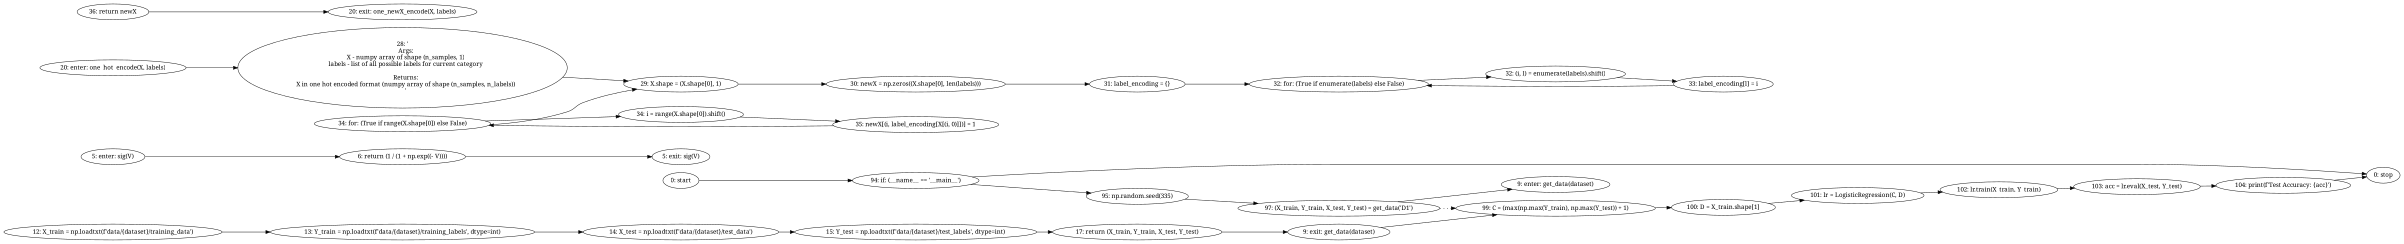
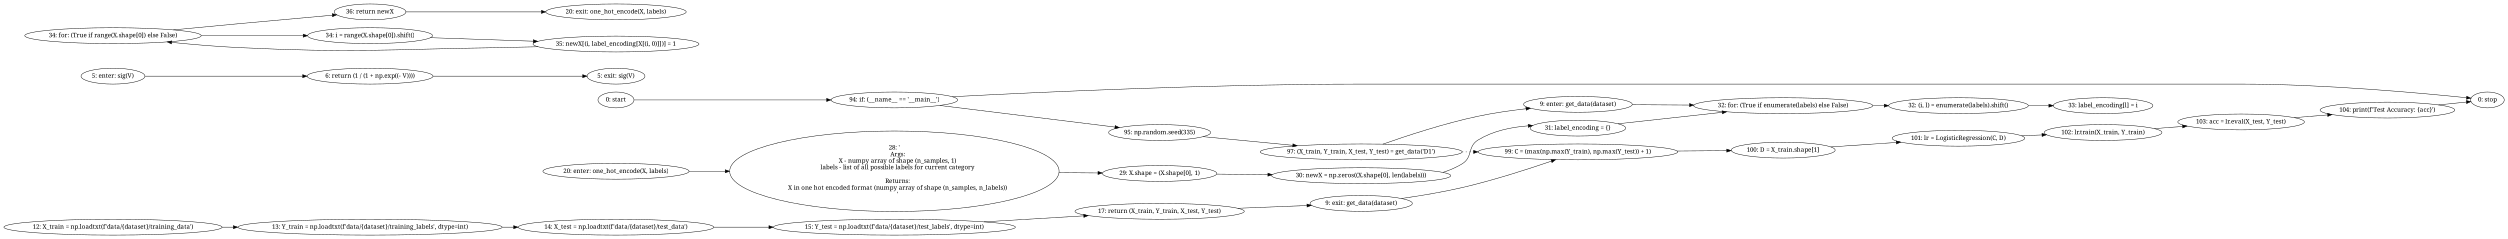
node "20: exit: one_newX_encode(X, labels)": label "20: exit: one_newX_encode(X, labels)" -> "20: exit: one_hot_encode(X, labels)"
edge "33: label_encoding[l] = i" -> "32: for: (True if enumerate(labels) else False)": now "9: enter: get_data(dataset)" -> "32: for: (True if enumerate(labels) else False)"
edge "34: for: (True if range(X.shape[0]) else False)" -> "29: X.shape = (X.shape[0], 1)": now "34: for: (True if range(X.shape[0]) else False)" -> "36: return newX"
